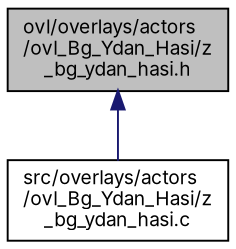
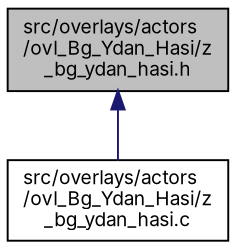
node "ovl/overlays/actors /ovl_Bg_Ydan_Hasi/z _bg_ydan_hasi.h": label "ovl/overlays/actors /ovl_Bg_Ydan_Hasi/z _bg_ydan_hasi.h" -> "src/overlays/actors /ovl_Bg_Ydan_Hasi/z _bg_ydan_hasi.h"
